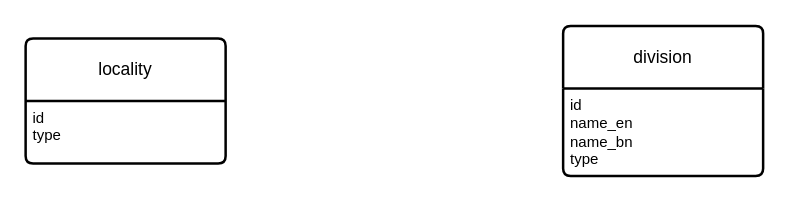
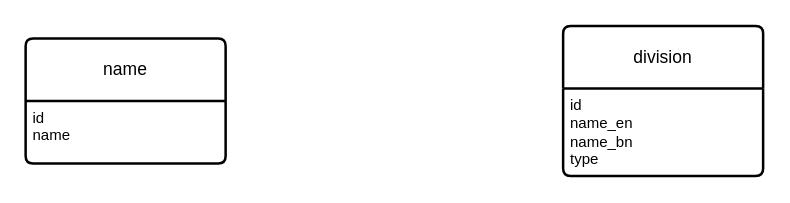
node "locality": label "locality" -> "name"
node "id type": label "id type" -> "id name"
